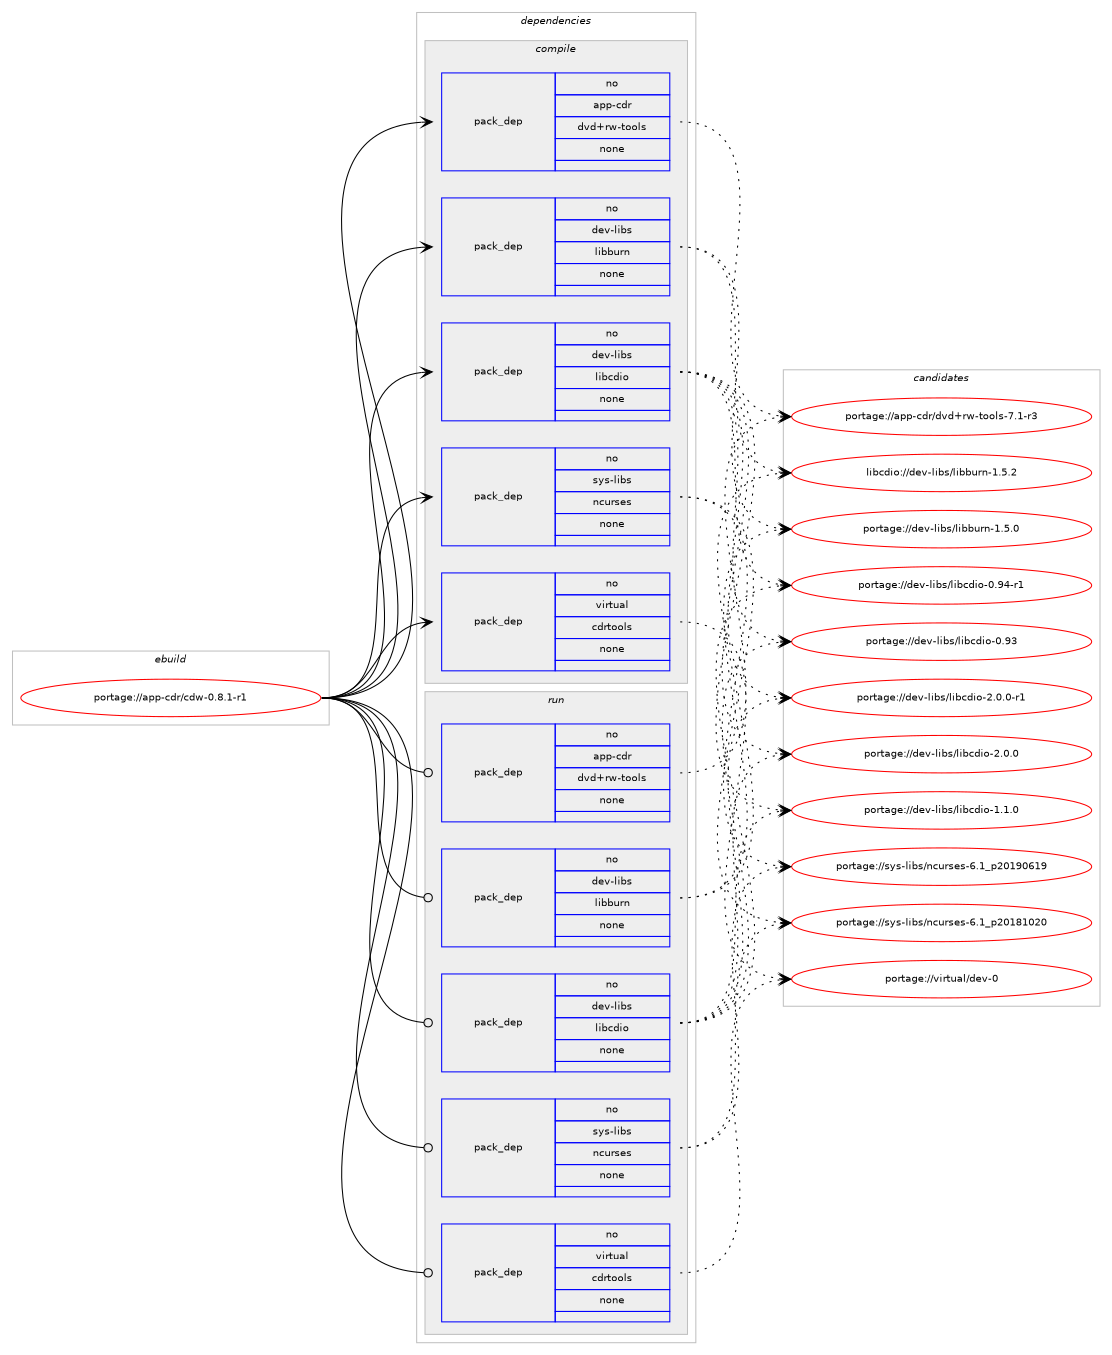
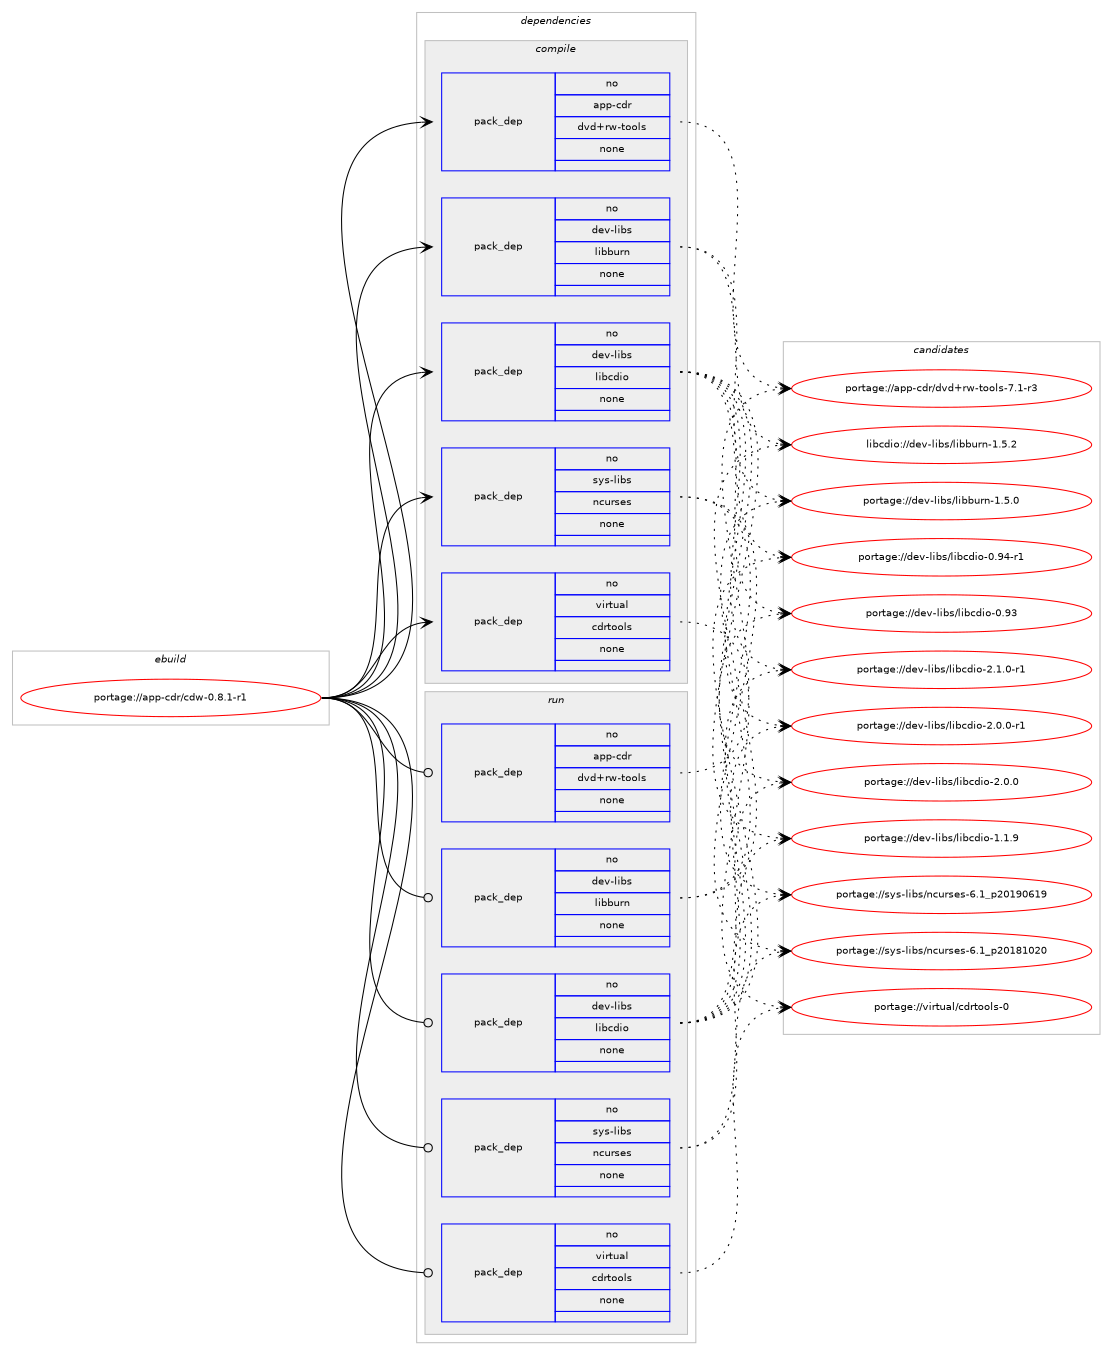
node "portage://dev-libs/libcdio-2.1.0-r1": added
node "portage://dev-libs/libcdio-1.1.0": label "portage://dev-libs/libcdio-1.1.0" -> "portage://dev-libs/libcdio-1.1.9"
node "portage://virtual/dev-0": label "portage://virtual/dev-0" -> "portage://virtual/cdrtools-0"
